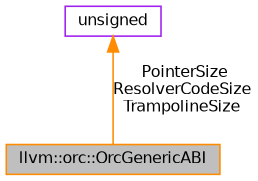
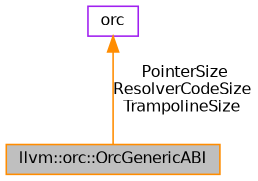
node "unsigned": label "unsigned" -> "orc"
